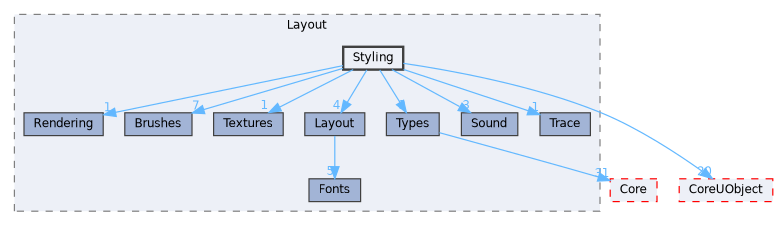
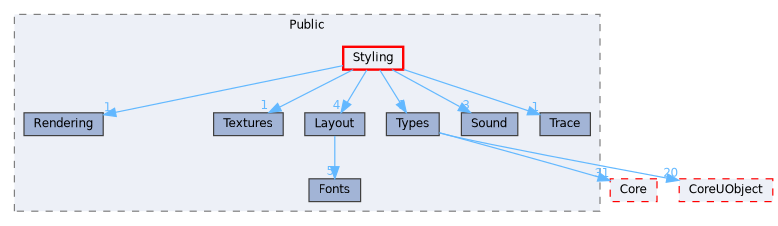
cluster "Layout": label "Layout" -> "Public"
node "Styling": color grey25 -> red
edge "Styling" -> "CoreUObject": now "Types" -> "CoreUObject"
node "Brushes": removed
